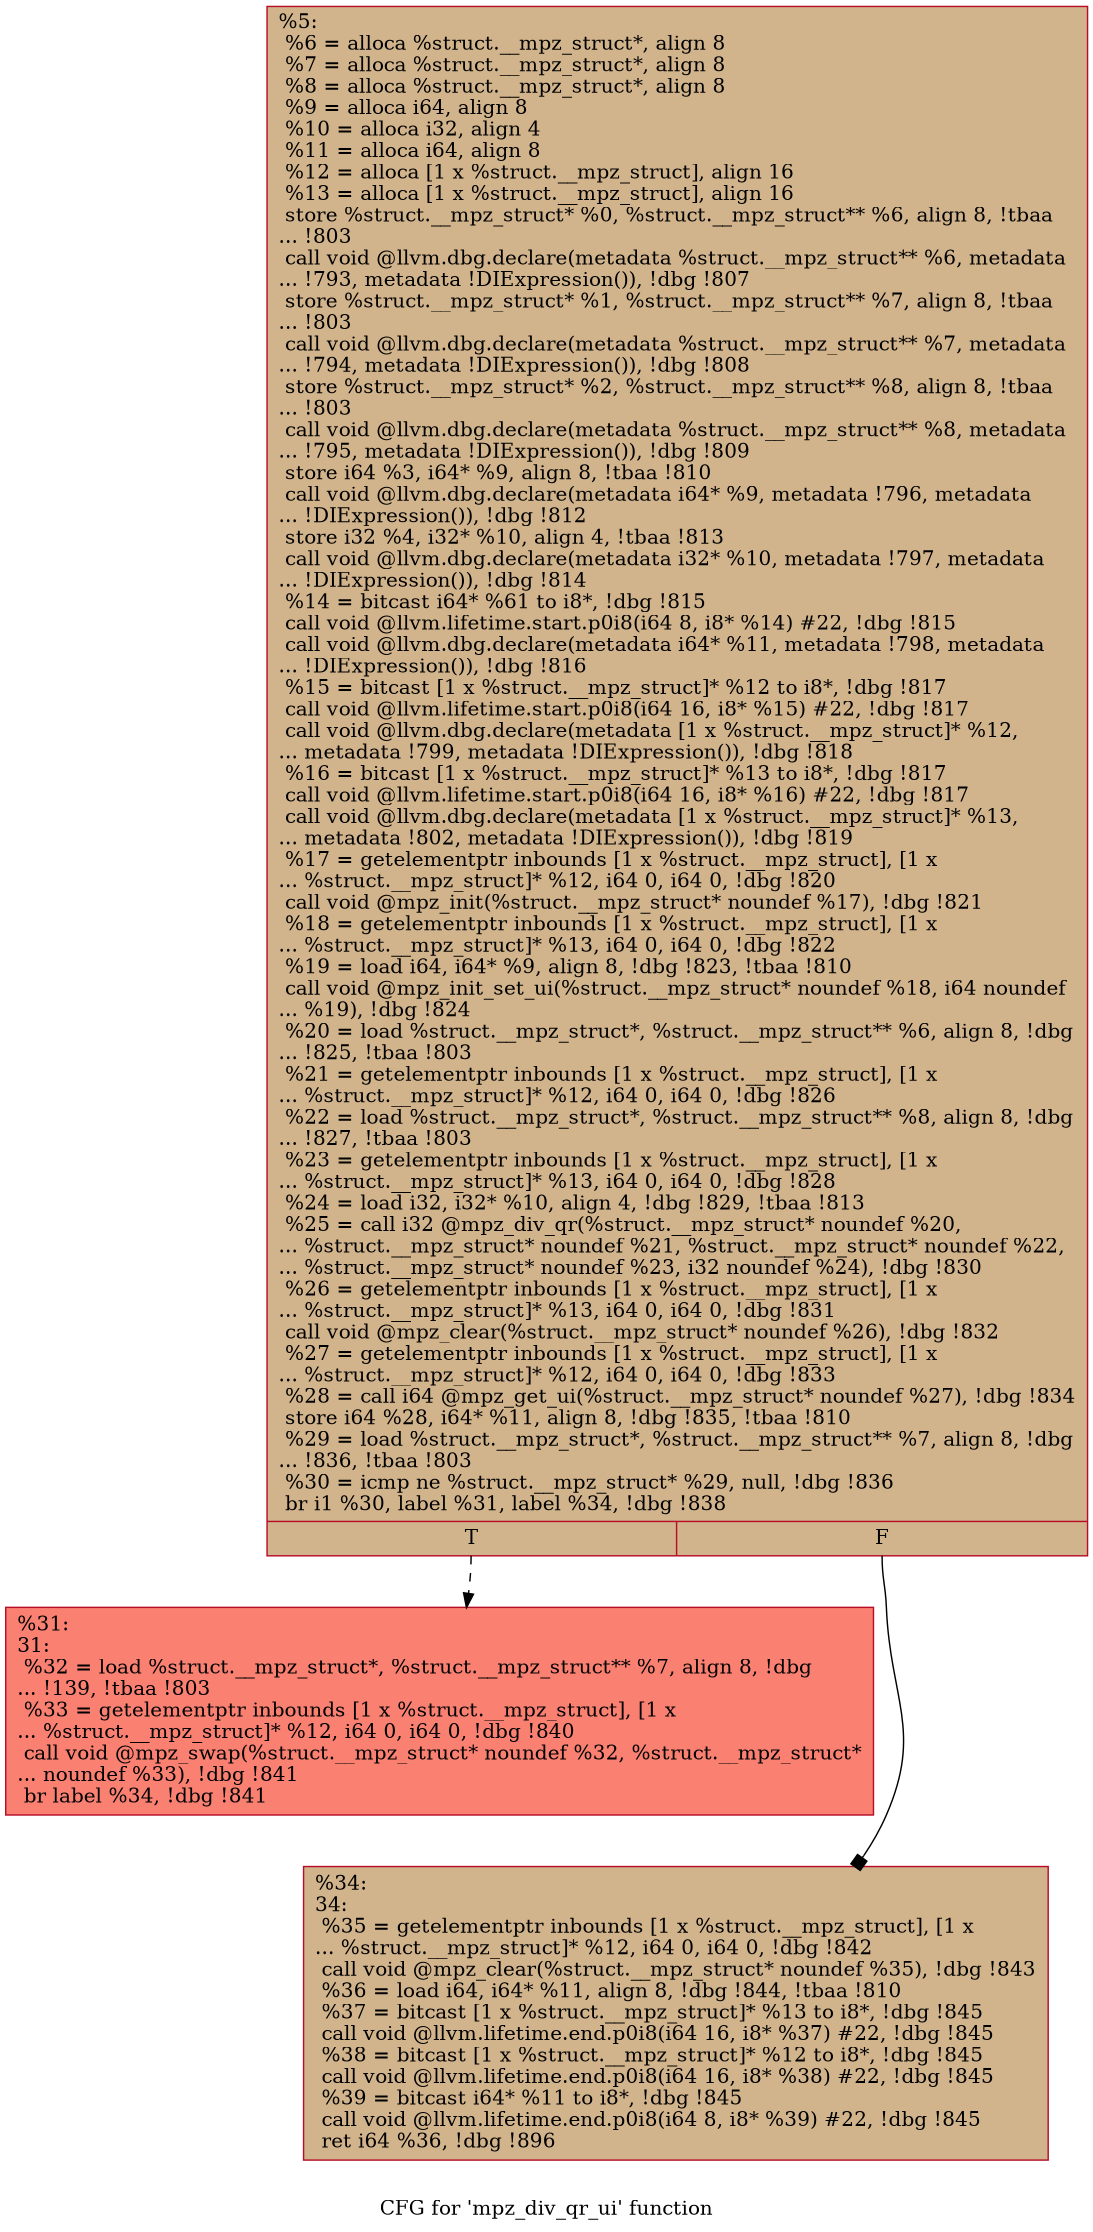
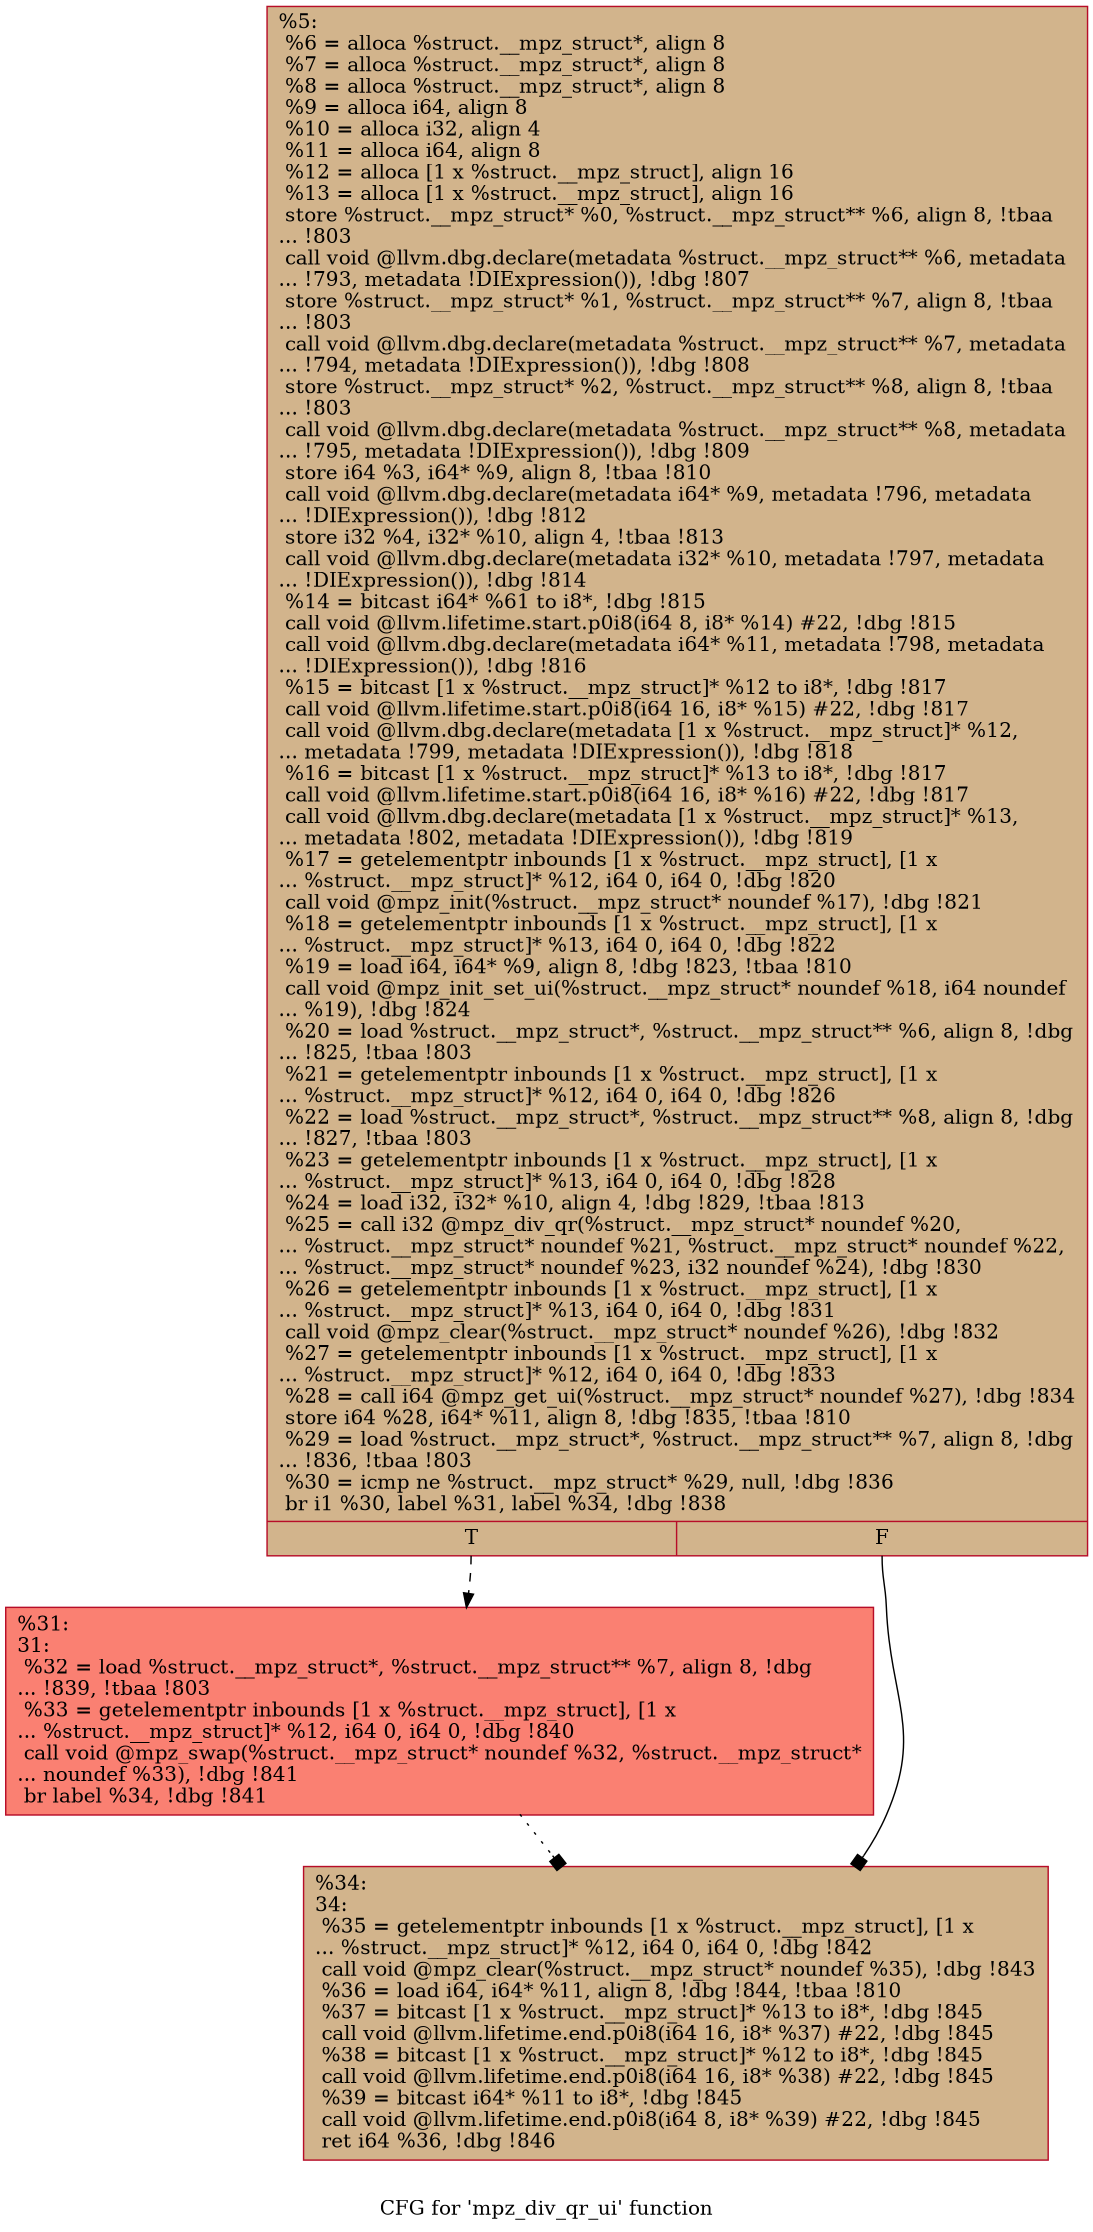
node "%31:": text "... !139, !tbaa !803" -> "... !839, !tbaa !803"
edge "%31:" -> "%34:": added
node "%34:": text "ret i64 %36, !dbg !896" -> "ret i64 %36, !dbg !846"
